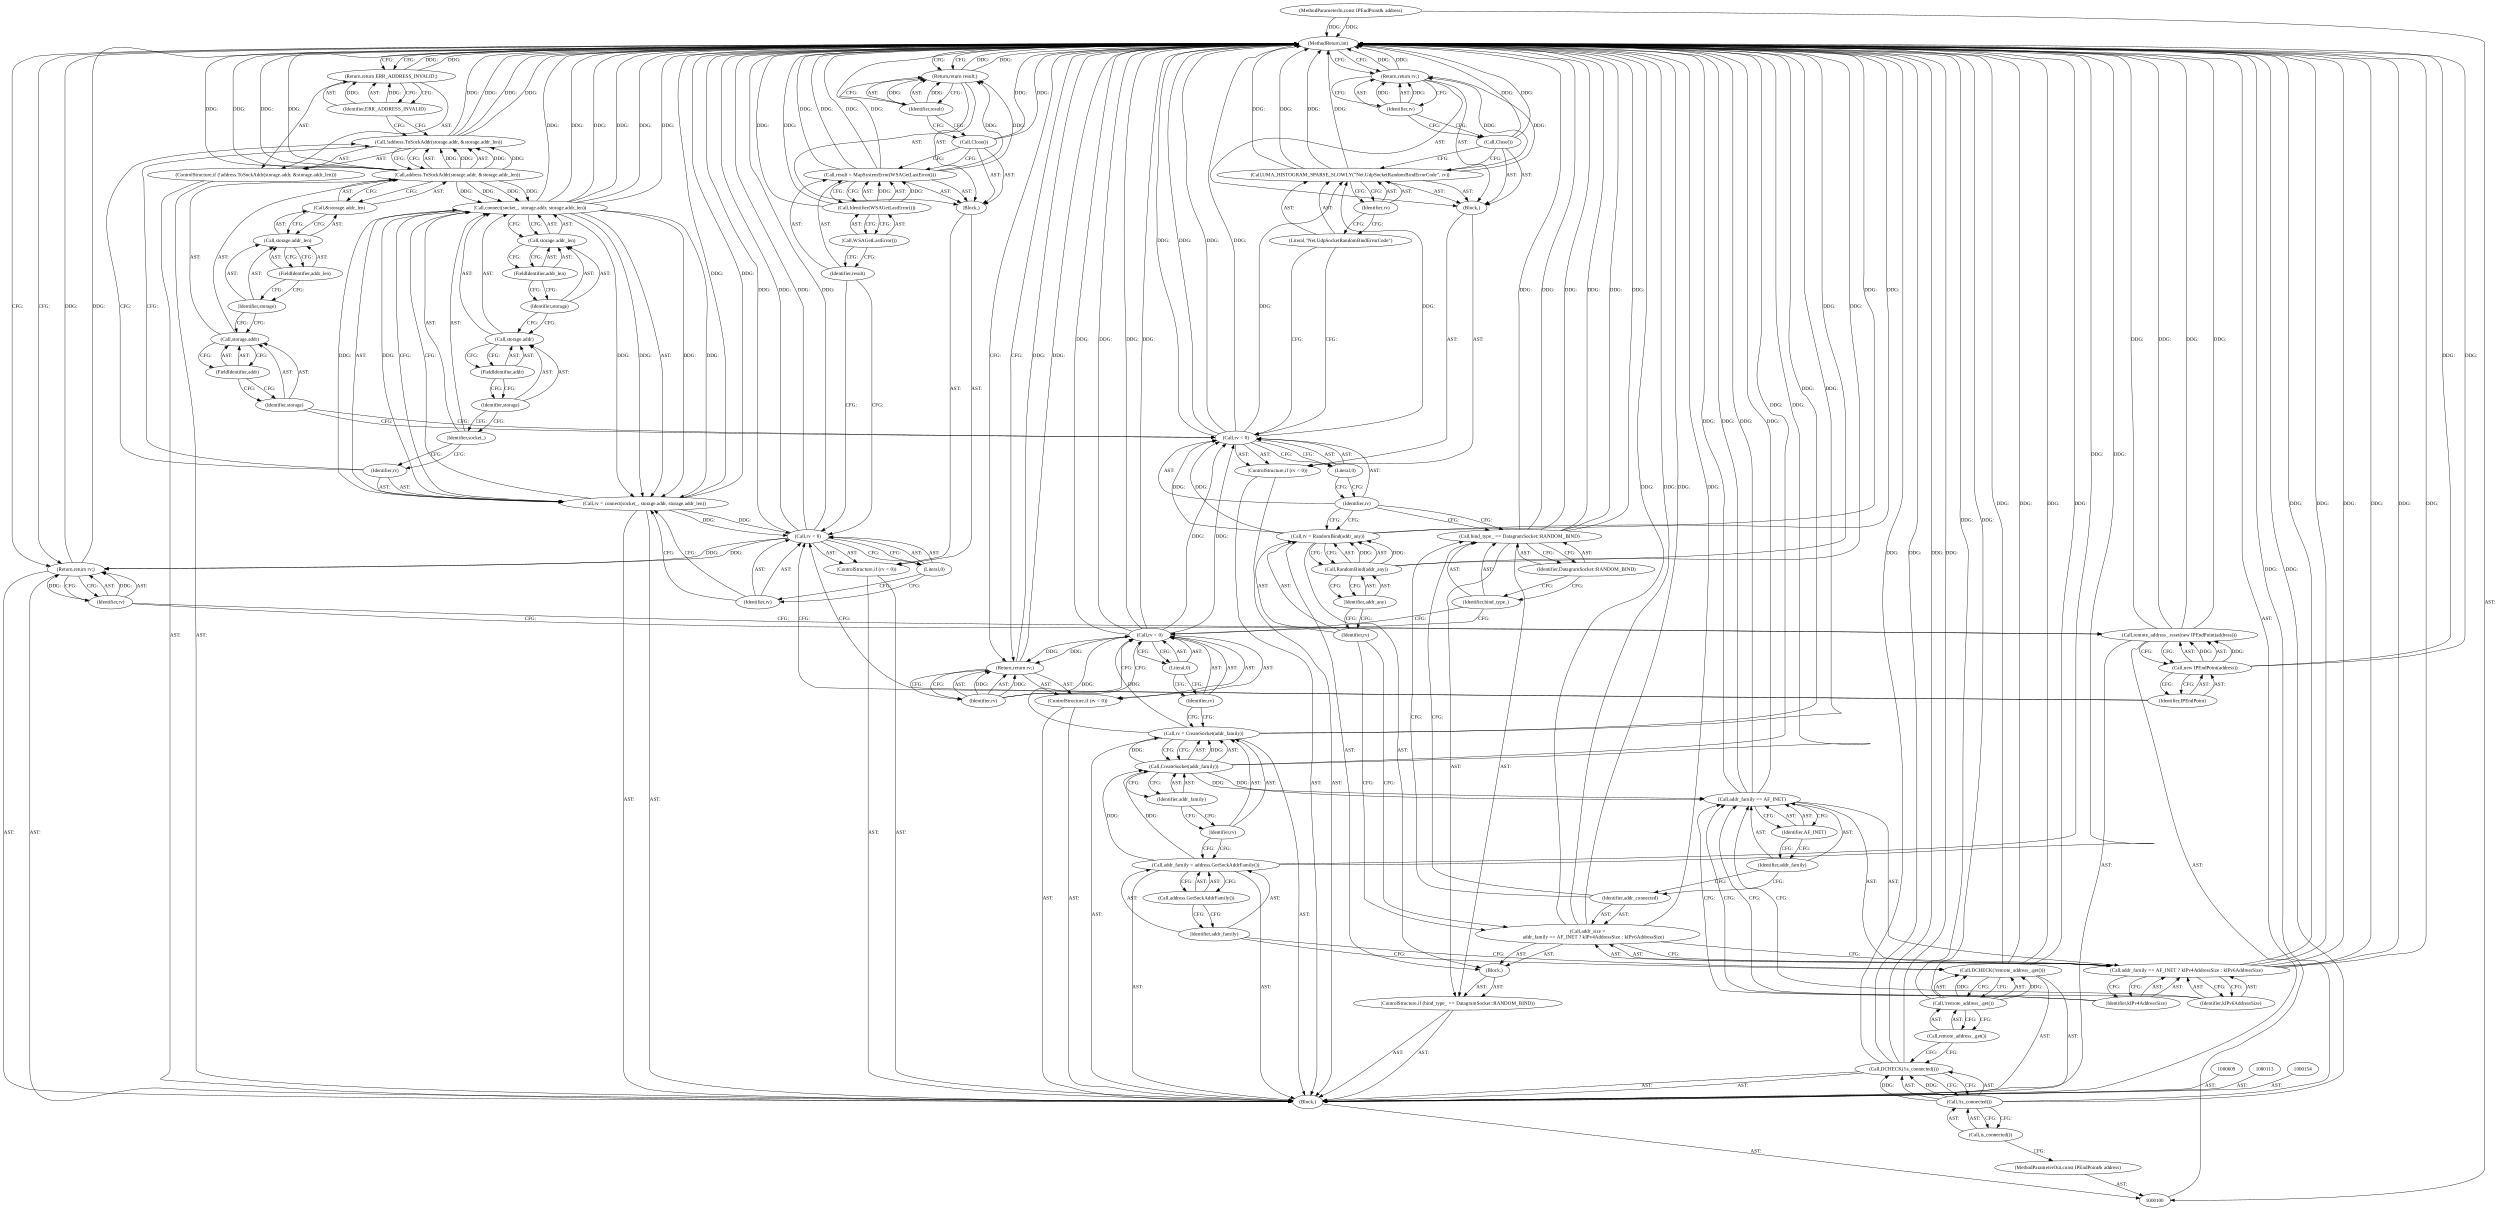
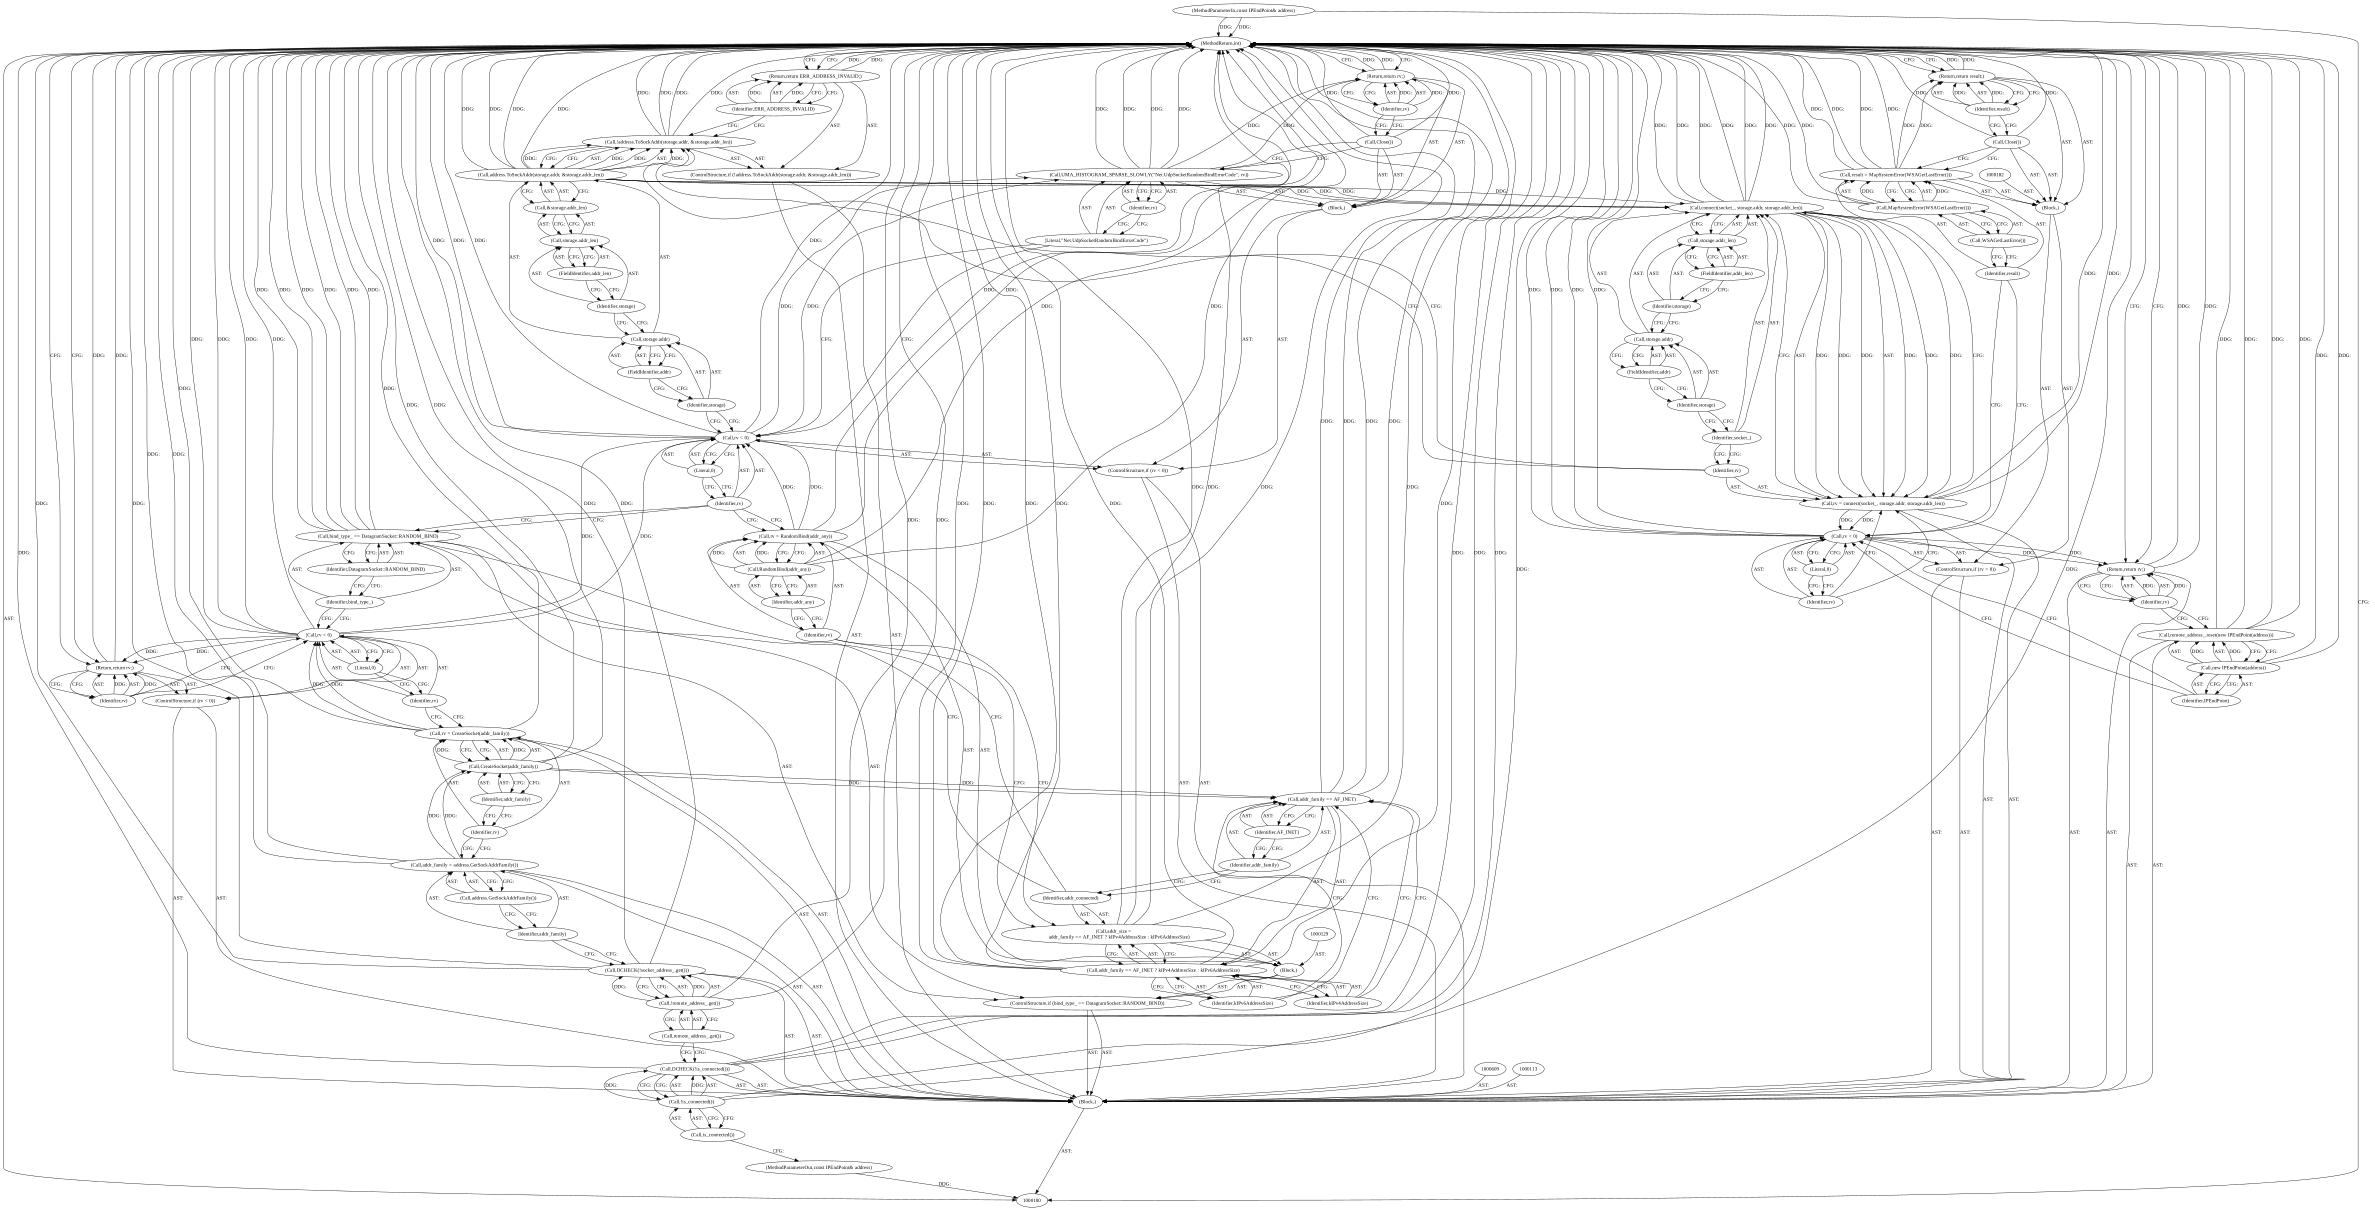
node "1000182": added
node "(Call,Identifier(WSAGetLastError()))": label "(Call,Identifier(WSAGetLastError()))" -> "(Call,MapSystemError(WSAGetLastError()))"
edge "1000100" -> "(MethodReturn,int)": reversed
edge "(MethodParameterIn,const IPEndPoint& address)" -> "1000100": label "AST: " -> "CFG: "
node "1000129": added
node "(Call,DCHECK(!remote_address_.get()))": label "(Call,DCHECK(!remote_address_.get()))" -> "(Call,DCHECK(!socket_address_.get()))"
node "1000154": removed
edge "(MethodParameterOut,const IPEndPoint& address)" -> "1000100": label "AST: " -> "DDG: "
